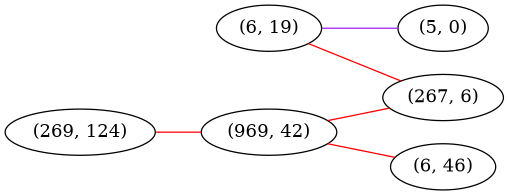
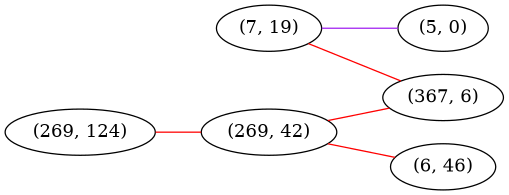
node "(6, 19)": label "(6, 19)" -> "(7, 19)"
node "(267, 6)": label "(267, 6)" -> "(367, 6)"
node "(969, 42)": label "(969, 42)" -> "(269, 42)"
